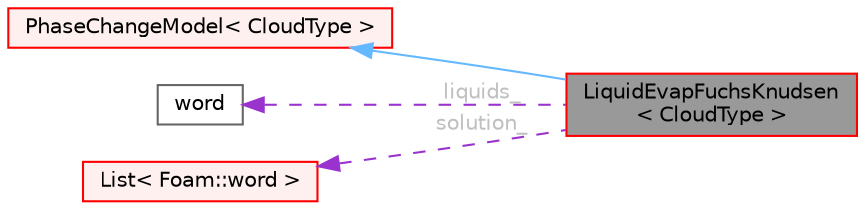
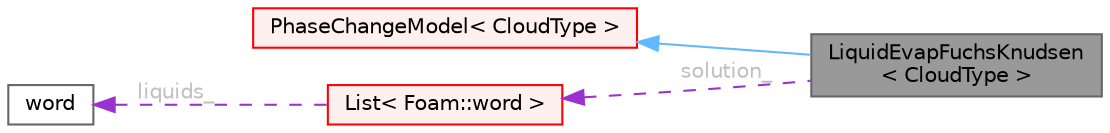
edge "LiquidEvapFuchsKnudsen < CloudType >" -> "word": now "List< Foam::word >" -> "word"
node "LiquidEvapFuchsKnudsen < CloudType >": color red -> gray40
